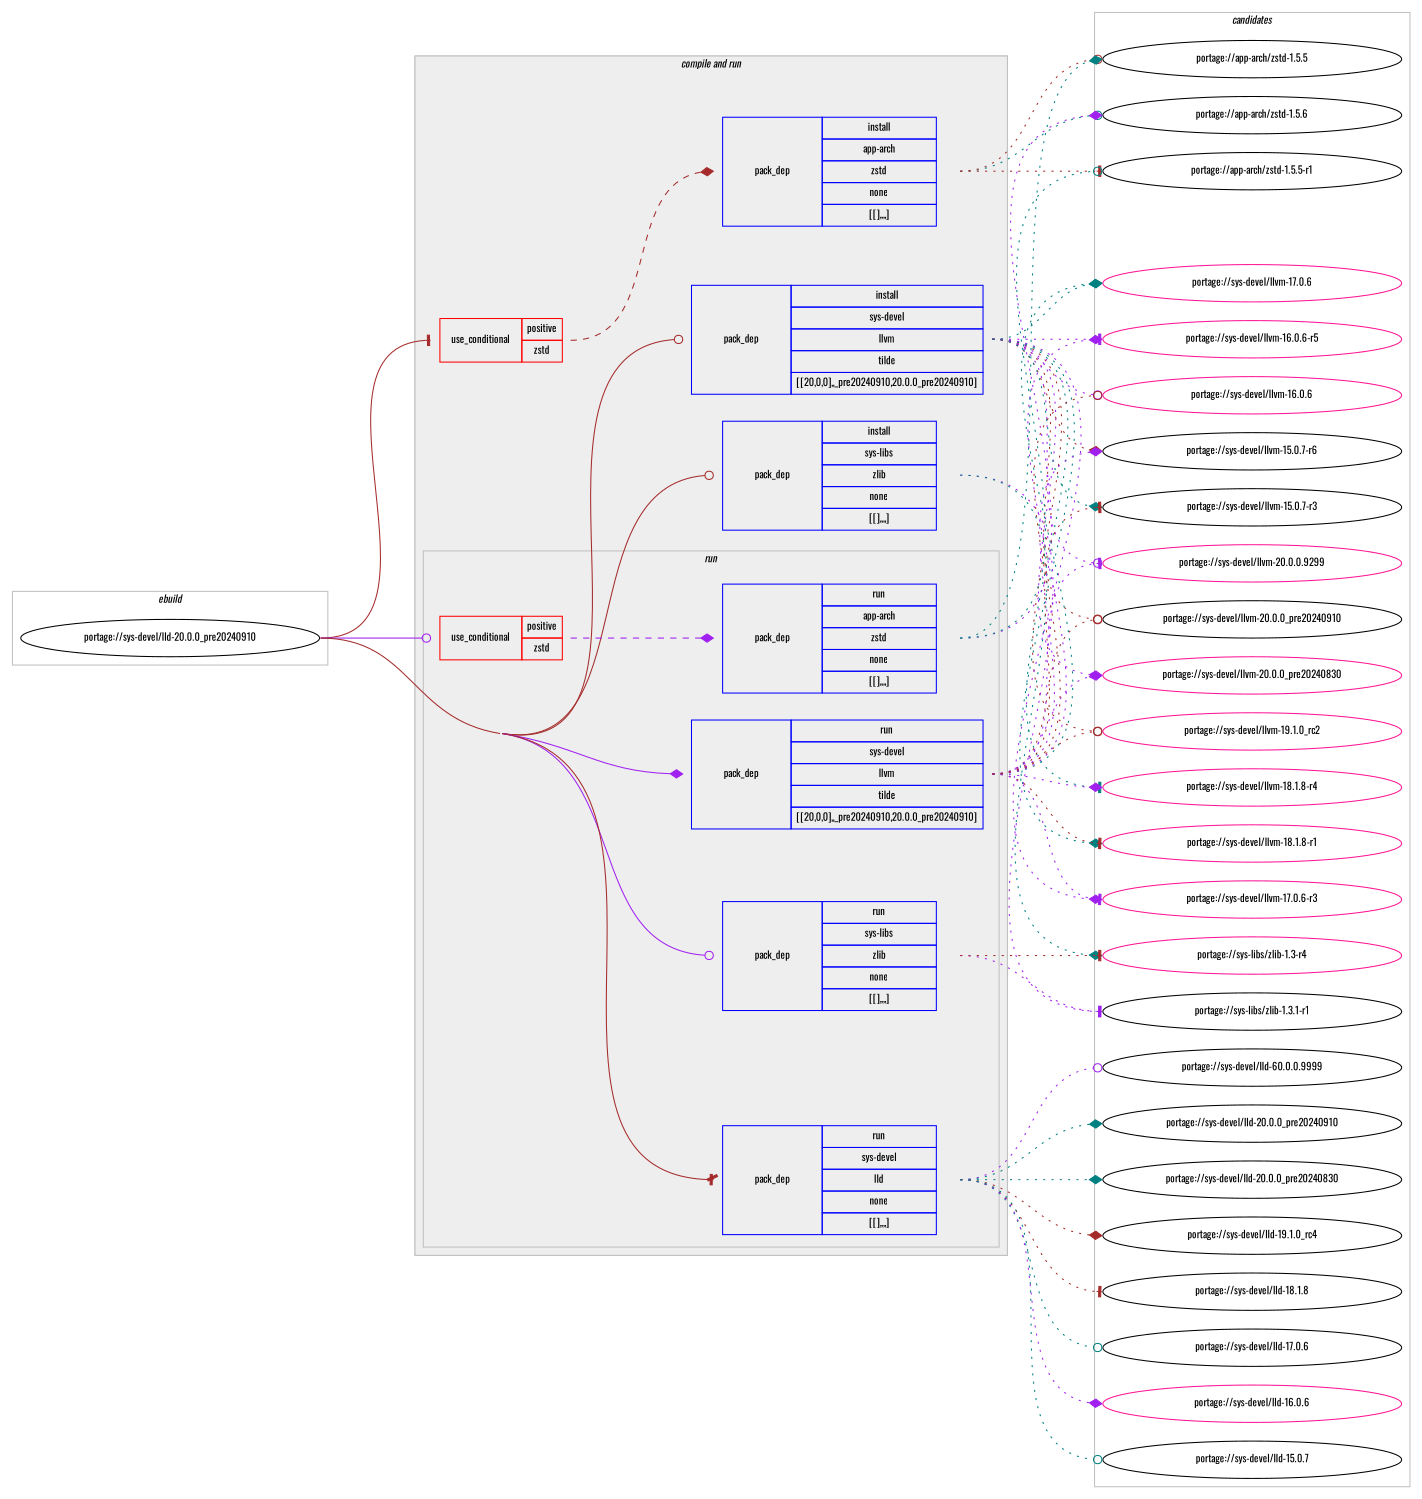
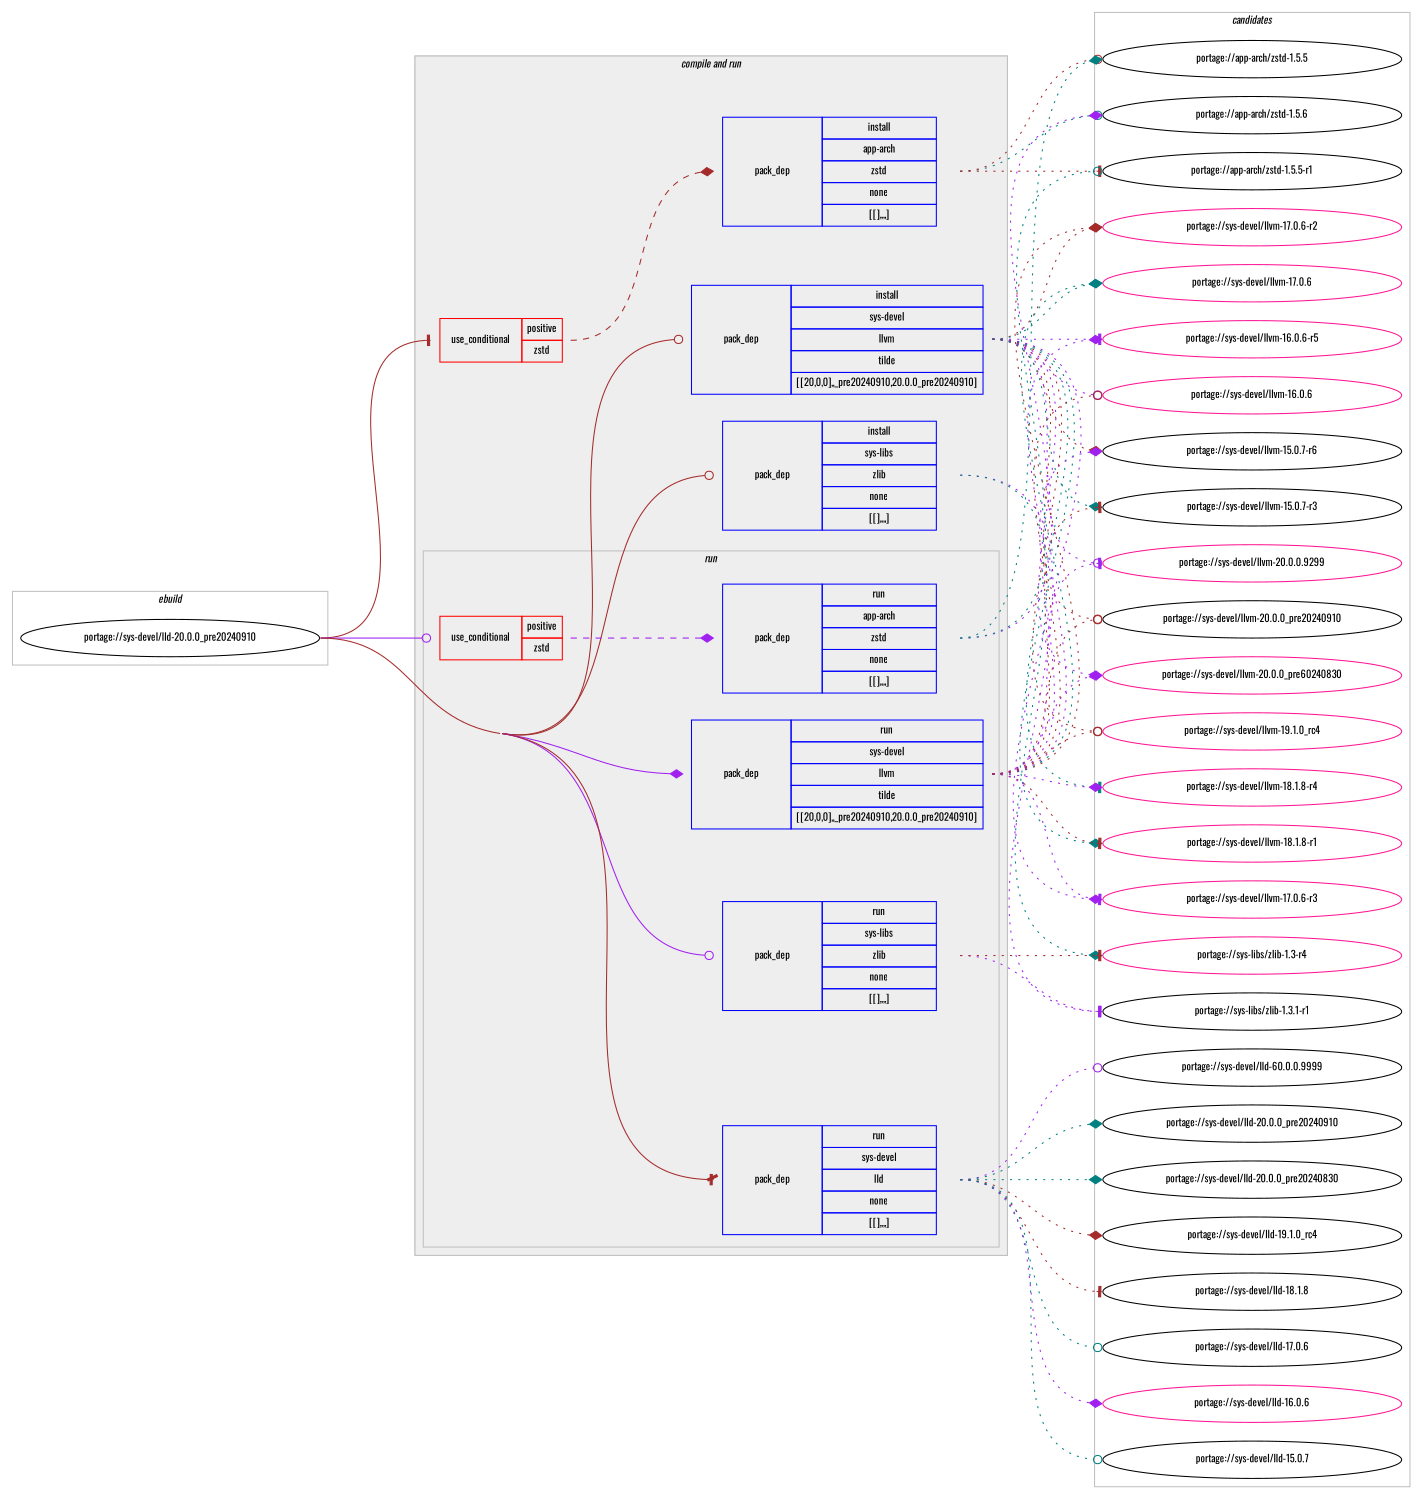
node "portage://sys-devel/llvm-17.0.6-r2": added
node "portage://sys-devel/llvm-20.0.0_pre20240830": label "portage://sys-devel/llvm-20.0.0_pre20240830" -> "portage://sys-devel/llvm-20.0.0_pre60240830"
node "portage://sys-devel/llvm-19.1.0_rc2": label "portage://sys-devel/llvm-19.1.0_rc2" -> "portage://sys-devel/llvm-19.1.0_rc4"
